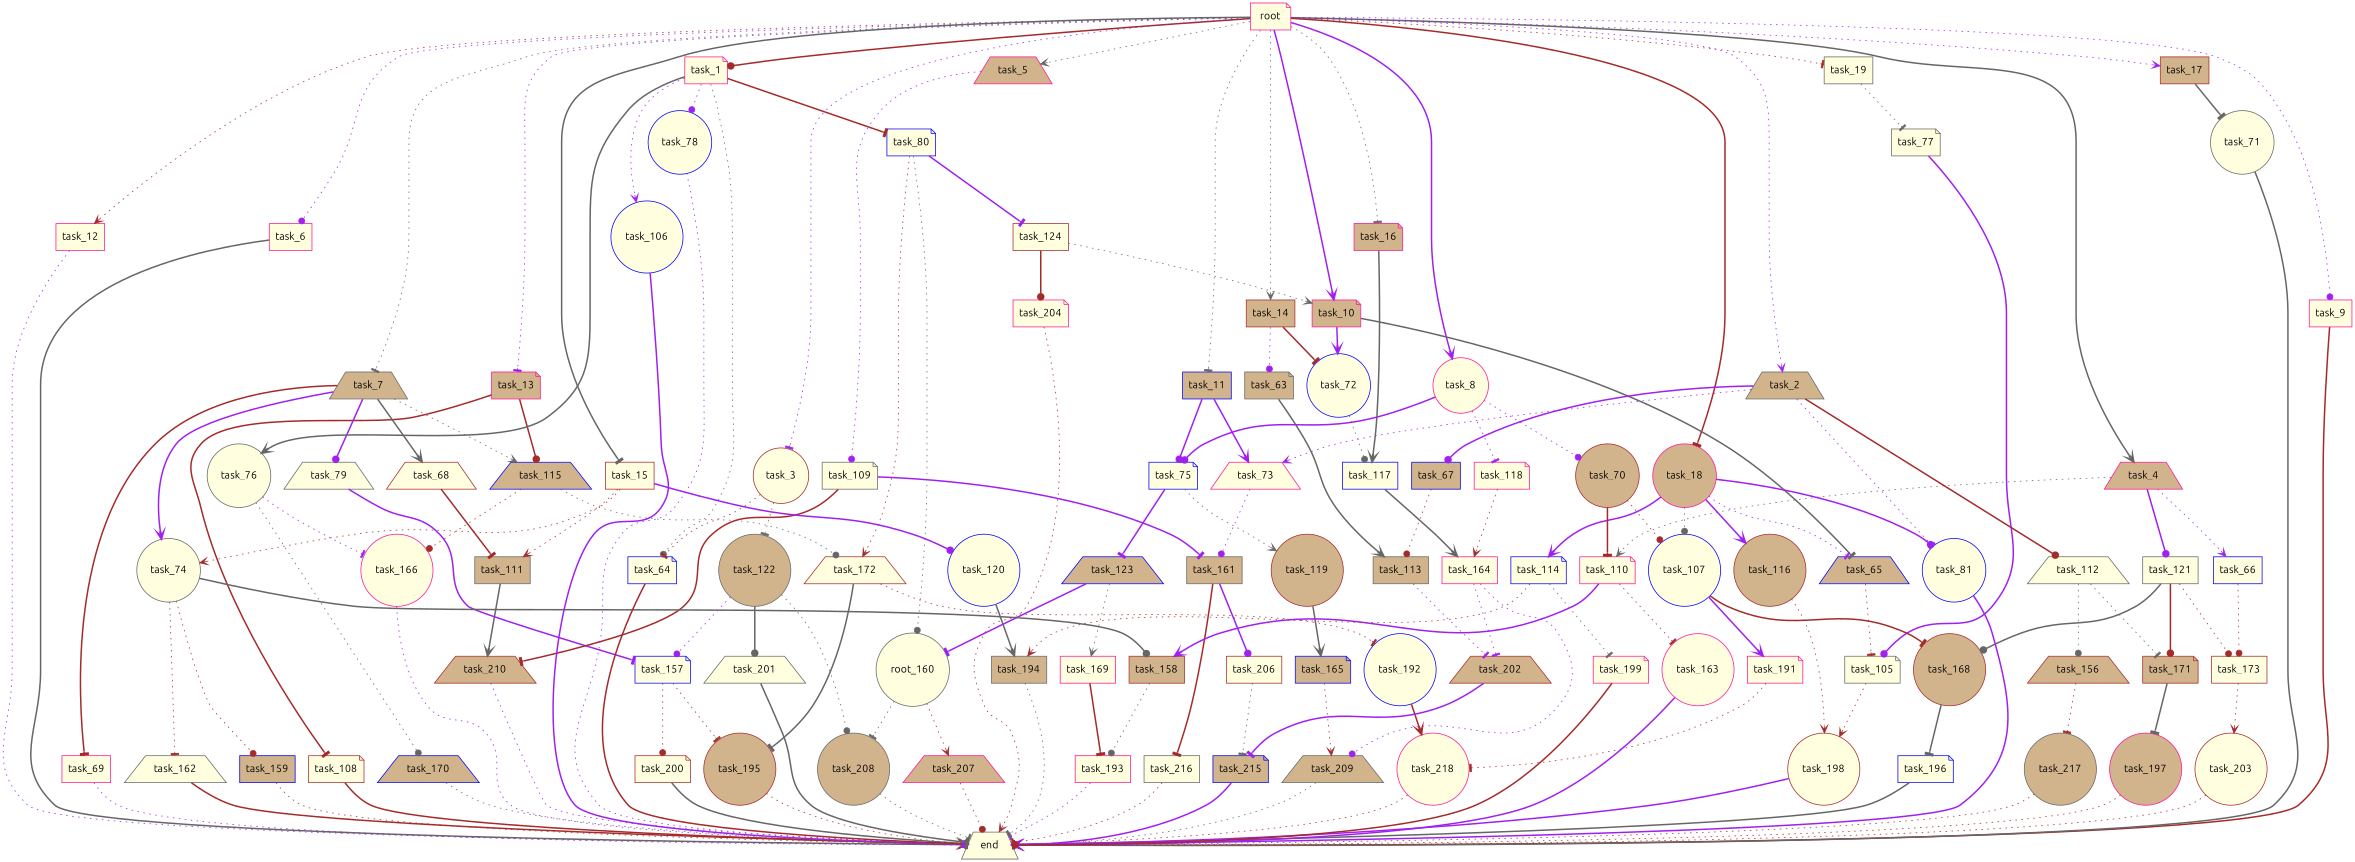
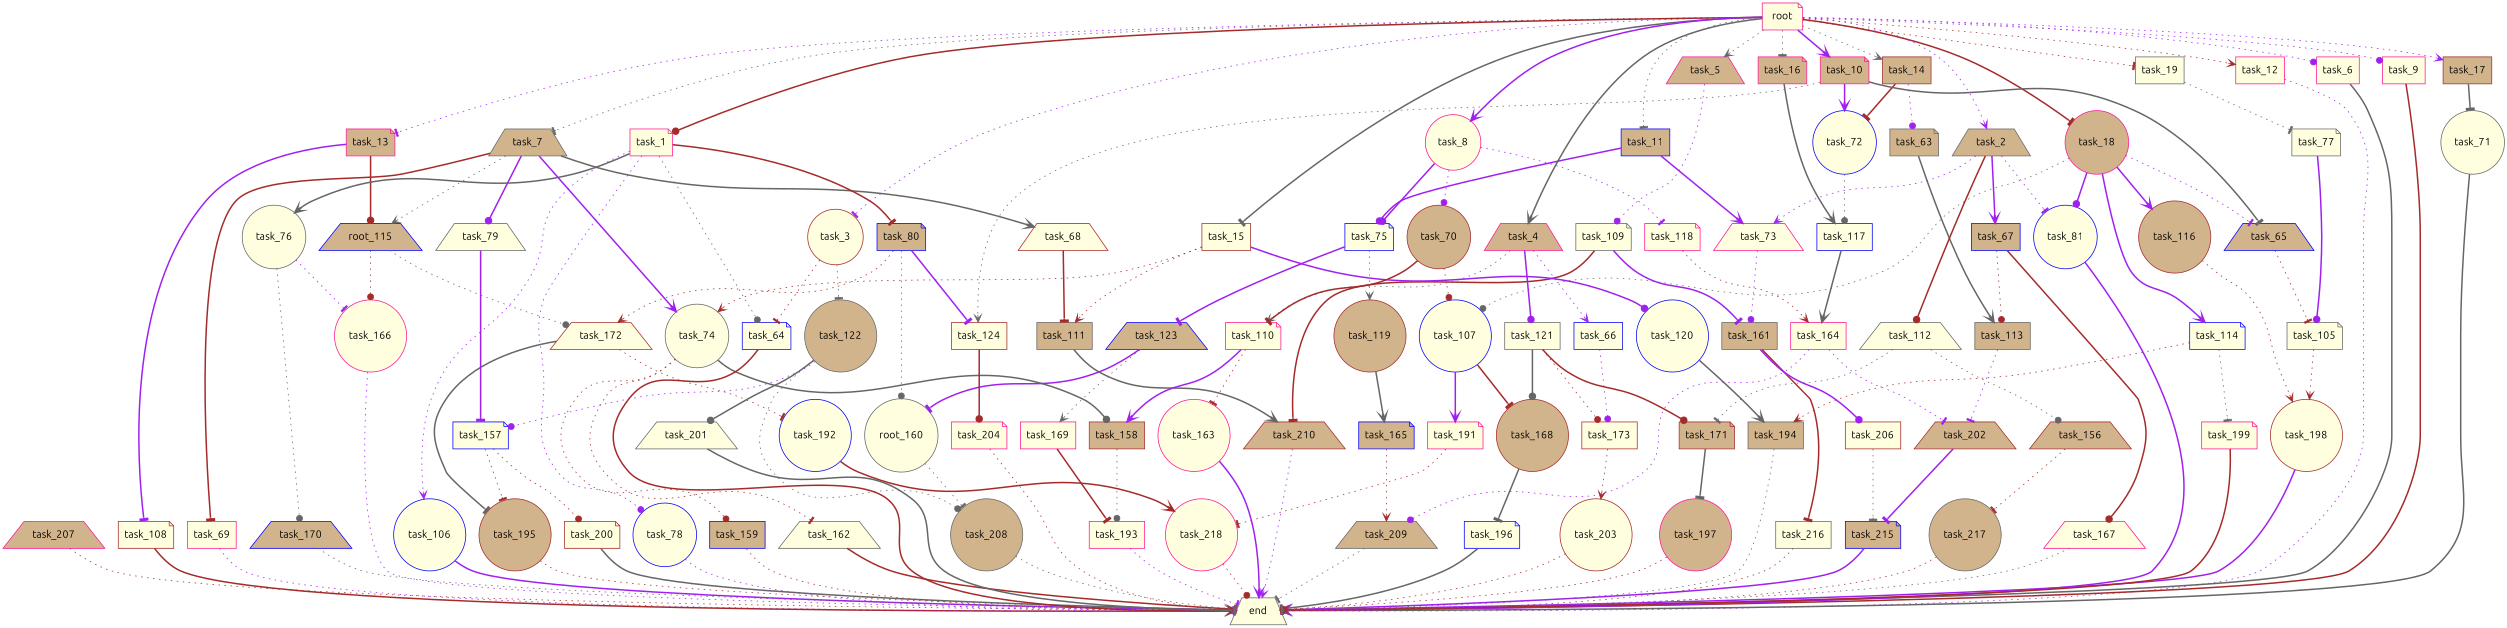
node "task_80": fillcolor lightyellow -> tan
edge "task_124" -> "task_10": reversed
edge "task_2" -> "task_67": arrowhead dot -> vee
edge "task_13" -> "task_108": color brown -> purple
node "task_115": label "task_115" -> "root_115"
node "task_167": added
edge "task_66" -> "task_173": color brown -> purple
edge "root_160" -> "task_207": removed
